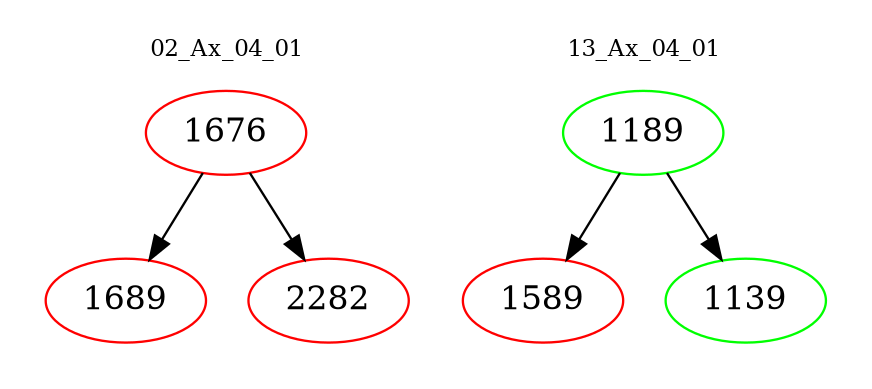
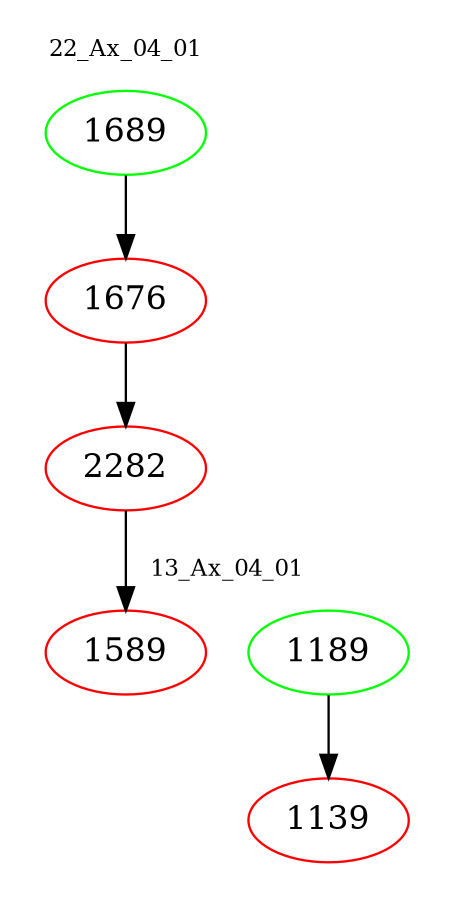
cluster "02_Ax_04_01": label "02_Ax_04_01" -> "22_Ax_04_01"
edge "1676" -> "1689": reversed
edge "1189" -> "1589": now "2282" -> "1589"
node "1689": color red -> green
node "1139": color green -> red
